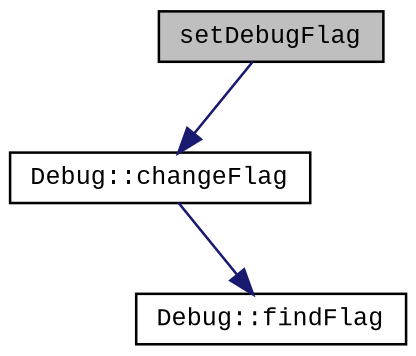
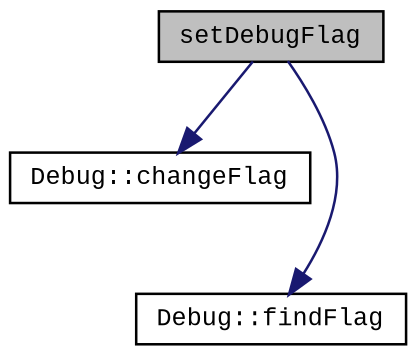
edge "Debug::changeFlag" -> "Debug::findFlag": now "setDebugFlag" -> "Debug::findFlag"
